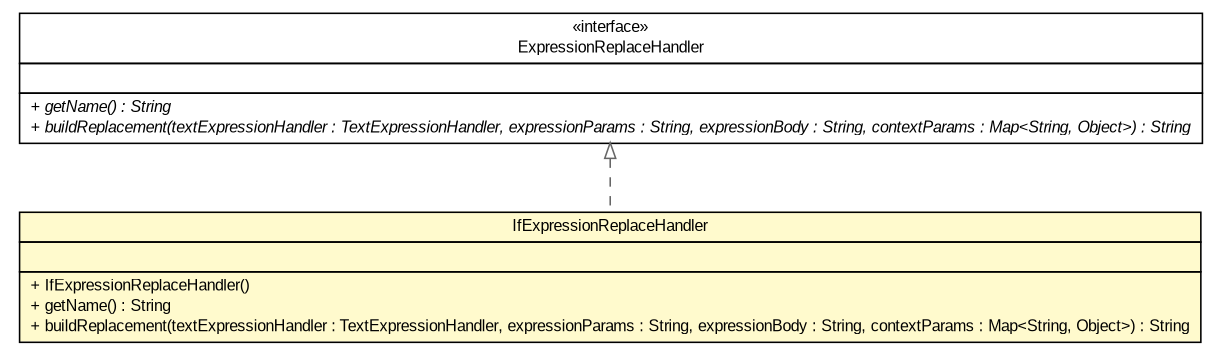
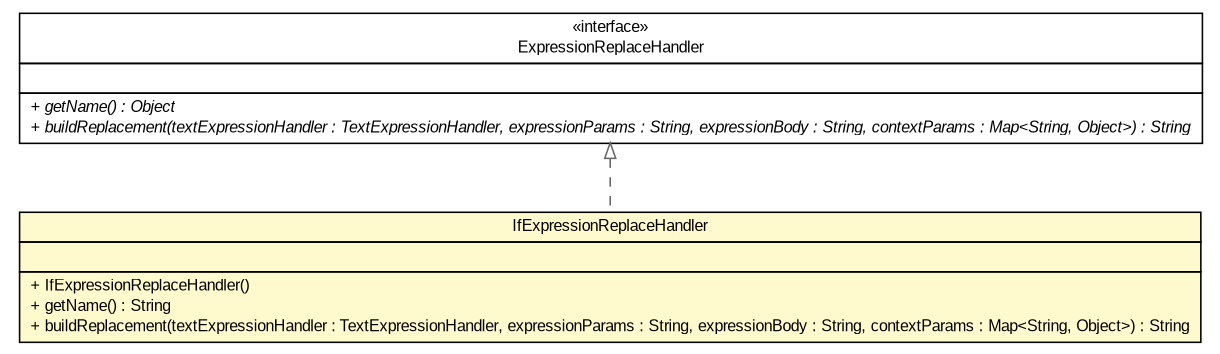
node "ExpressionReplaceHandler": text "+ getName() : String" -> "+ getName() : Object"
